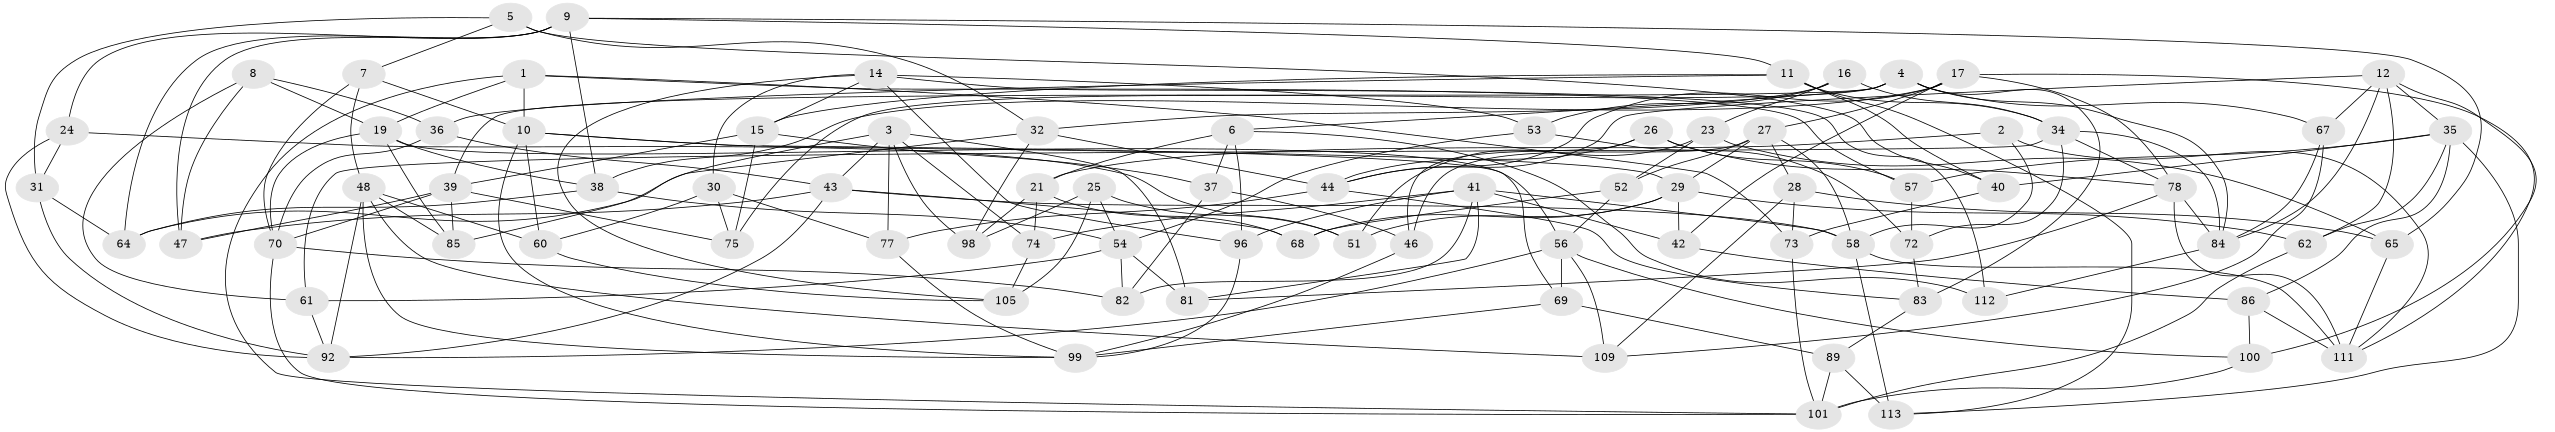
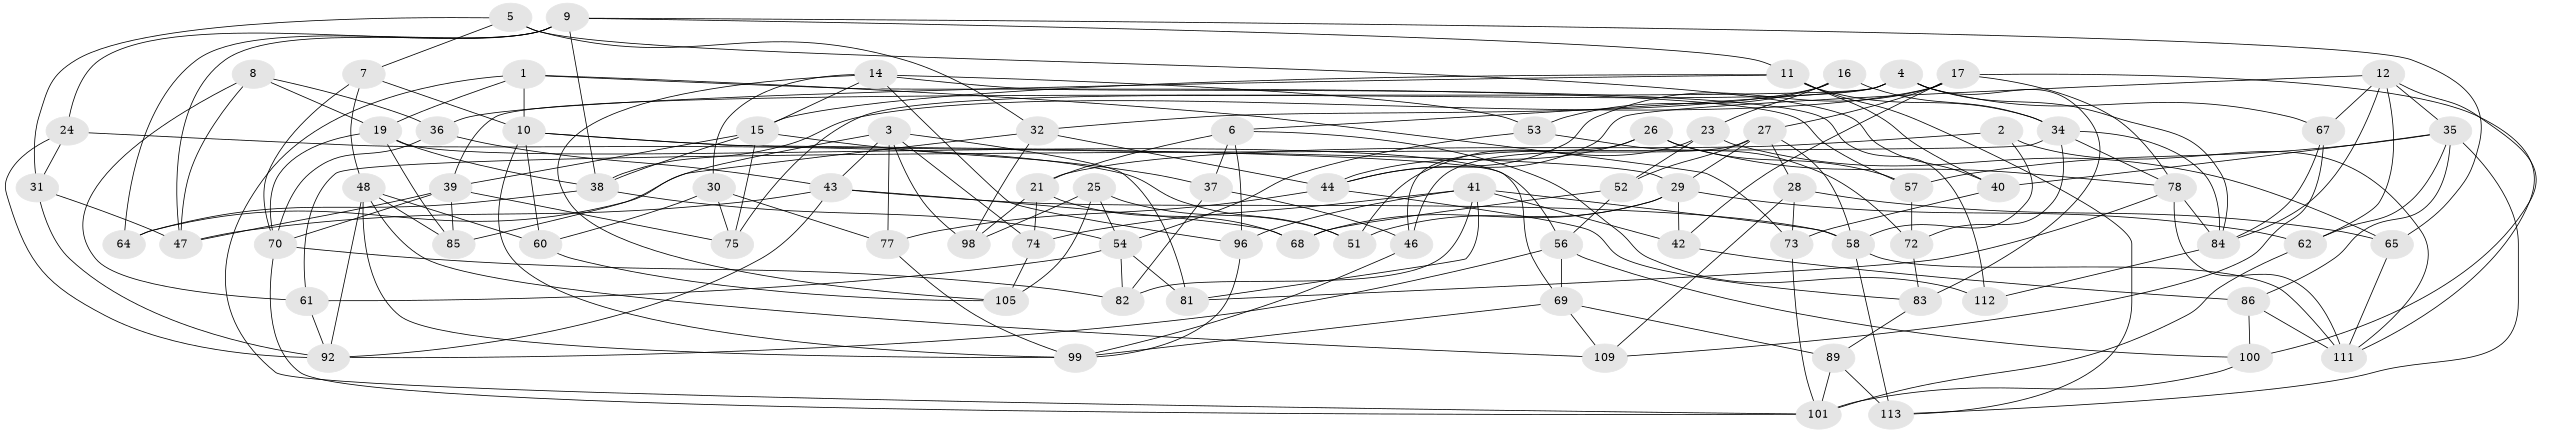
edge "15" -- "38": added
edge "31" -- "64": now "31" -- "47"
edge "56" -- "109": now "69" -- "109"
